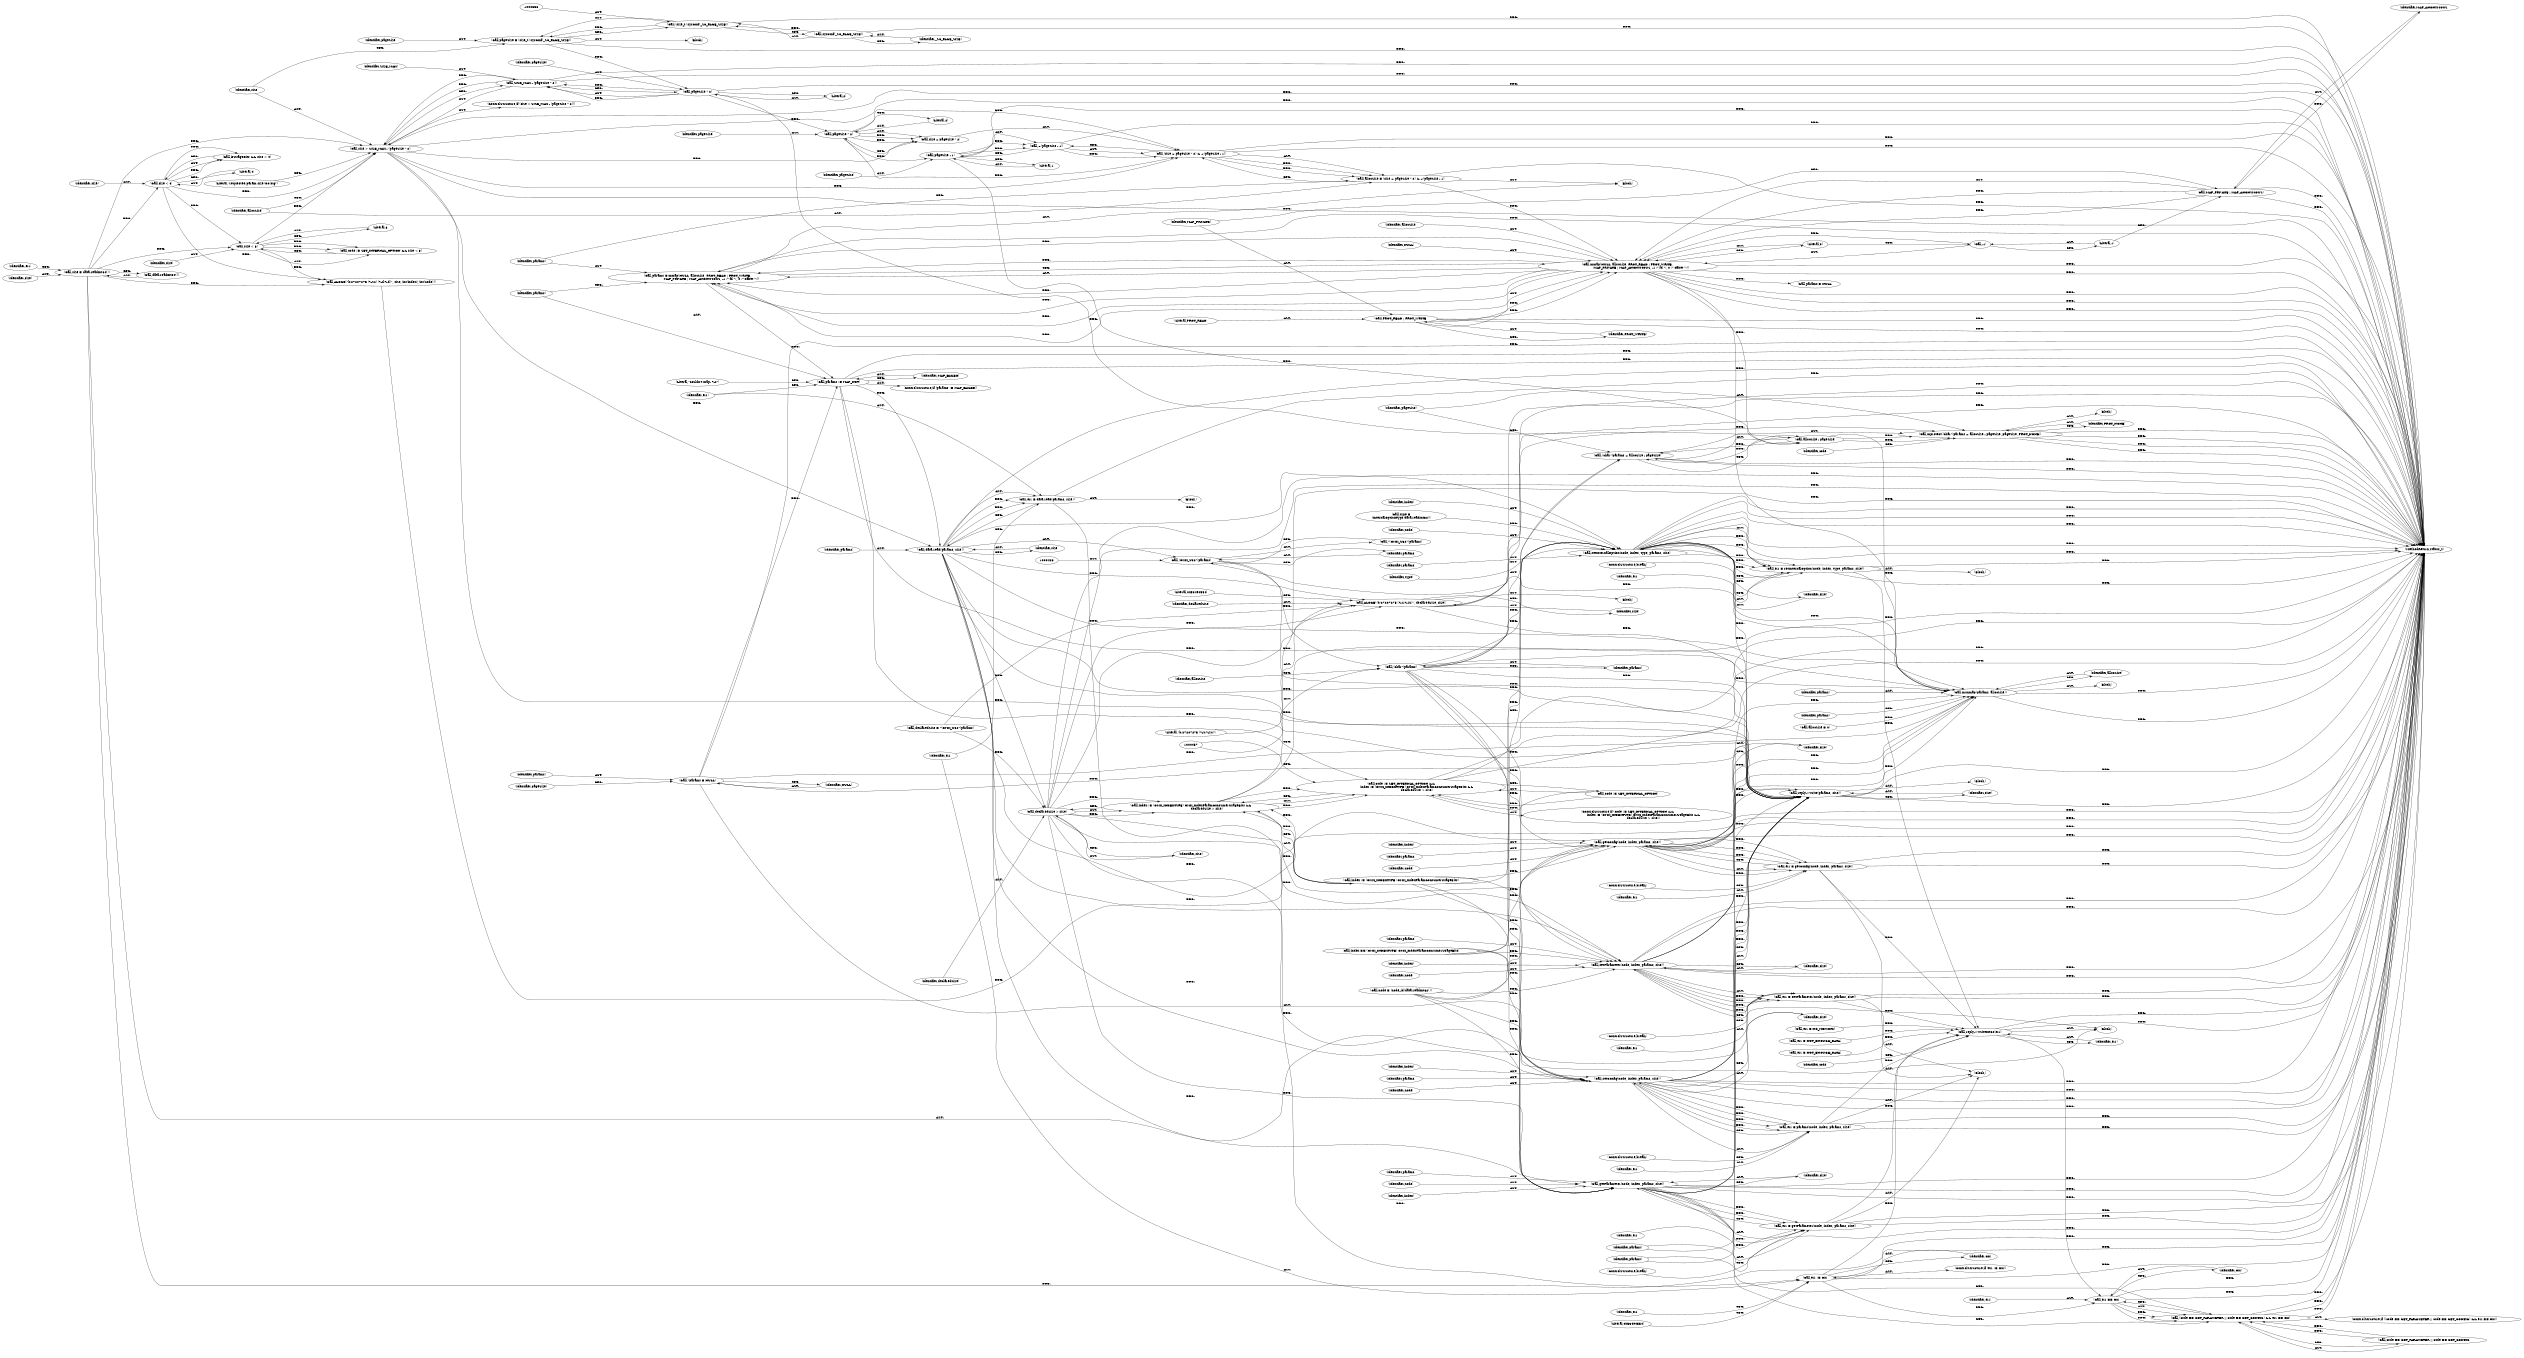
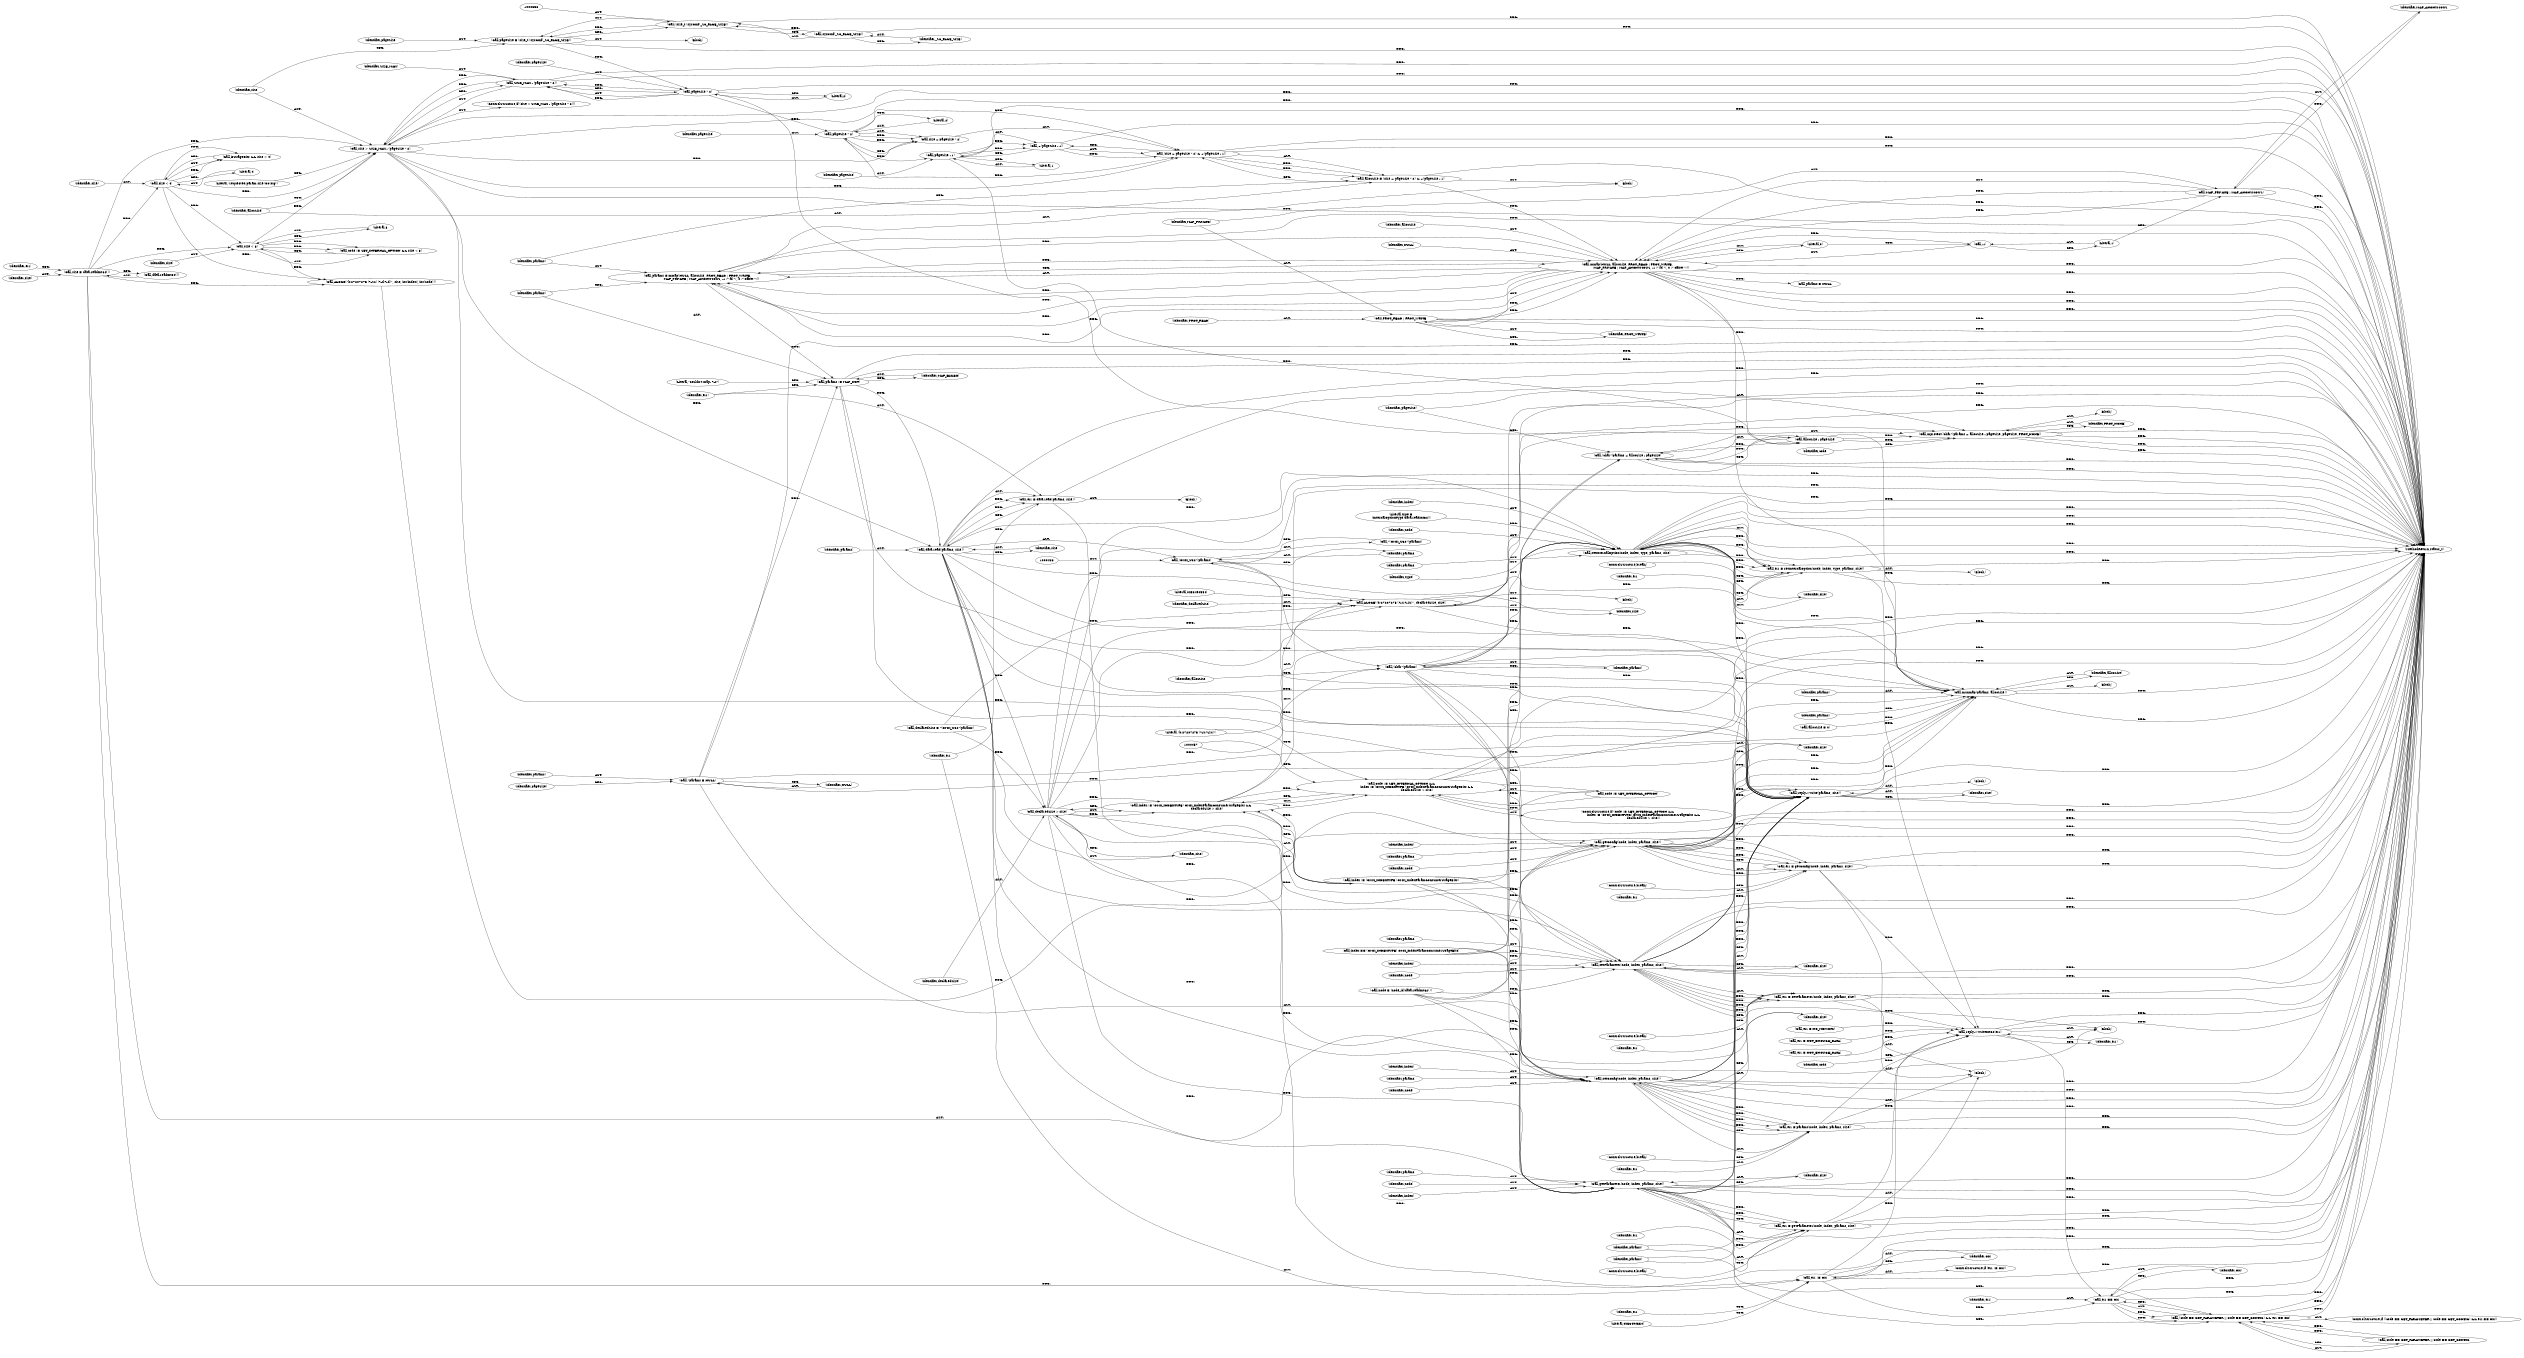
edge "(Identifier,MAP_PRIVATE)" -> "(Call,MAP_PRIVATE | MAP_ANONYMOUS)": label "CFG: " -> "AST: "
node "(Literal,PROT_READ)": label "(Literal,PROT_READ)" -> "(Identifier,PROT_READ)"
node "(ControlStructure,if (params != MAP_FAILED))": removed
node "(Call,type = (InternalOptionType)data.readInt32())": label "(Call,type = (InternalOptionType)data.readInt32())" -> "(Literal,type = (InternalOptionType)data.readInt32())"
